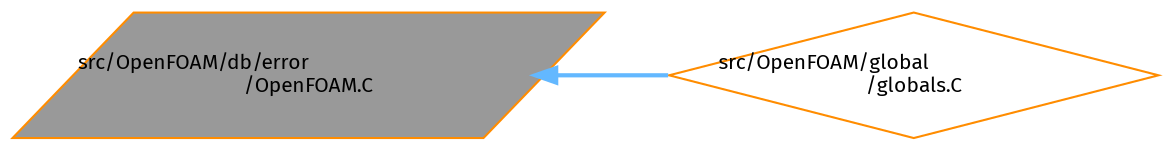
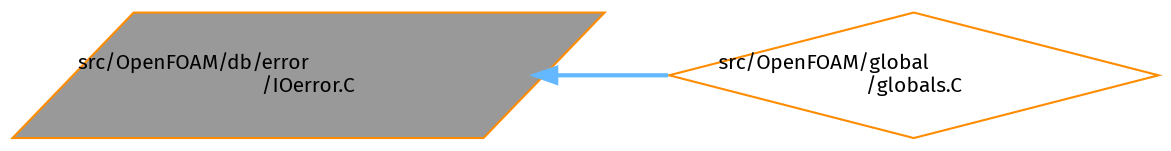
node "src/OpenFOAM/db/error /OpenFOAM.C": label "src/OpenFOAM/db/error /OpenFOAM.C" -> "src/OpenFOAM/db/error /IOerror.C"
